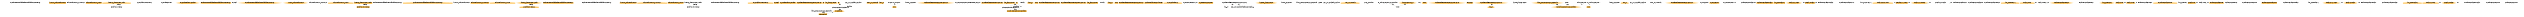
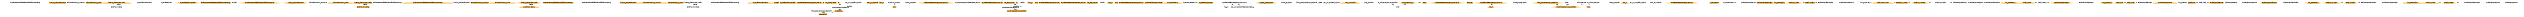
node "Entry System.Type.GetMethods()": removed
node "var result = ByteSize.FromTerabytes(1.5)": fillcolor white -> orange
